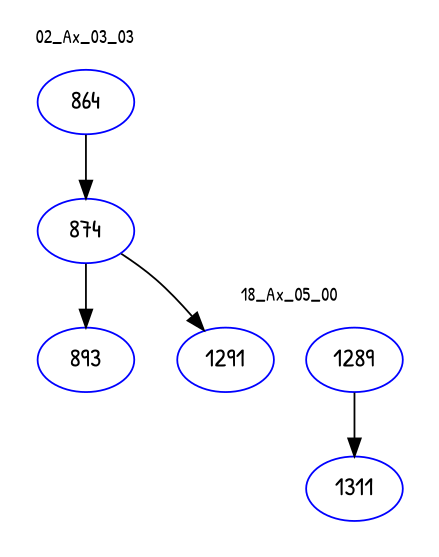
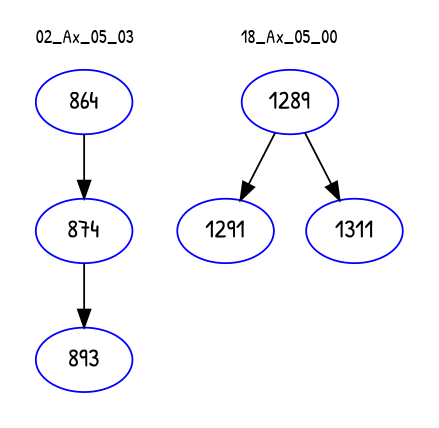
cluster "02_Ax_03_03": label "02_Ax_03_03" -> "02_Ax_05_03"
edge "874" -> "1291": now "1289" -> "1291"
